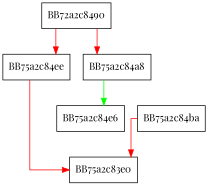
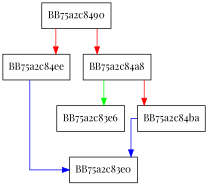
node "BB72a2c8490": label "BB72a2c8490" -> "BB75a2c8490"
edge "BB75a2c84a8" -> "BB75a2c84ba": added
node "BB75a2c84e6": label "BB75a2c84e6" -> "BB75a2c83e6"
edge "BB75a2c84ba" -> "BB75a2c83e0": color red -> blue
edge "BB75a2c84ee" -> "BB75a2c83e0": color red -> blue
